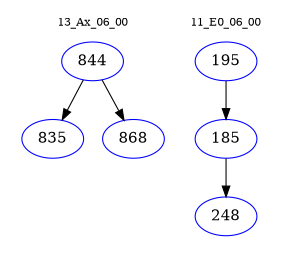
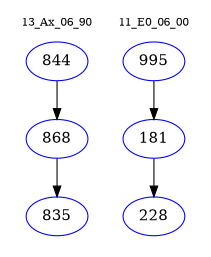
cluster "13_Ax_06_00": label "13_Ax_06_00" -> "13_Ax_06_90"
node "195": label "195" -> "995"
edge "844" -> "835": now "868" -> "835"
node "185": label "185" -> "181"
node "248": label "248" -> "228"
